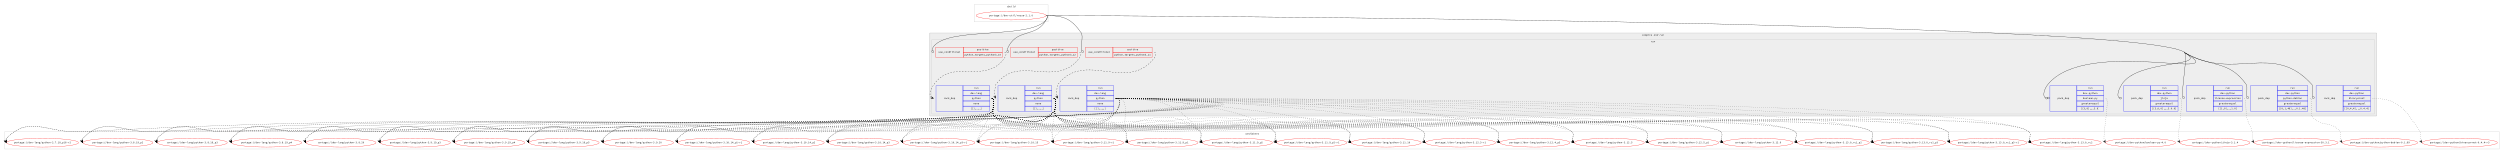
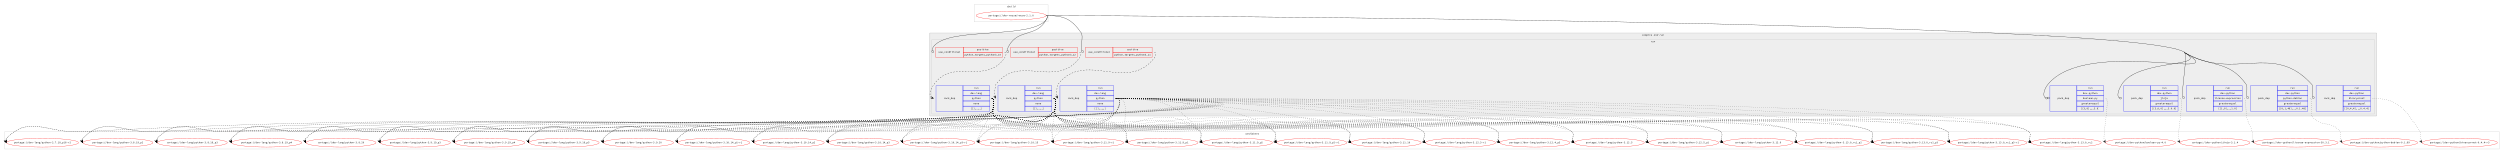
node "portage://dev-util/reuse-2.1.0": label "portage://dev-util/reuse-2.1.0" -> "portage://dev-reuse/reuse-2.1.0"
